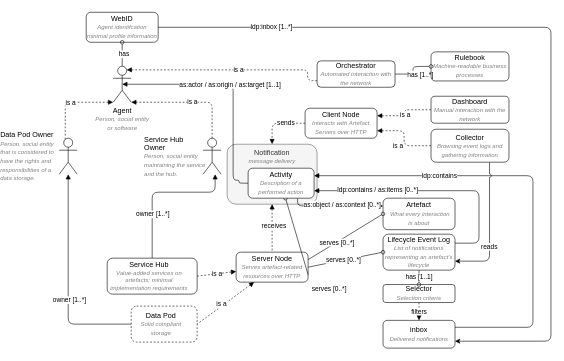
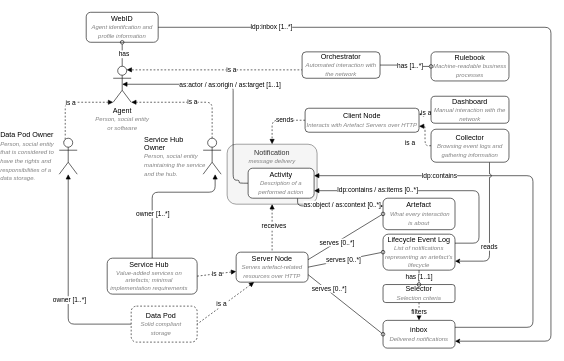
node "WebID Agent identifcation minimal profile information": label "WebID Agent identifcation minimal profile information" -> "WebID Agent identifcation and profile information"
node "Orchestrator Automated interaction with the network": moved (356, 74) -> (341, 65)
node "Client Node Interacts with Artefact Servers over HTTP": size 72x30 -> 114x24
edge "Server Node Serves artefact-related resources over HTTP" -> "Activity Description of a performed action": now "Server Node Serves artefact-related resources over HTTP" -> "inbox Delivered notifications"
